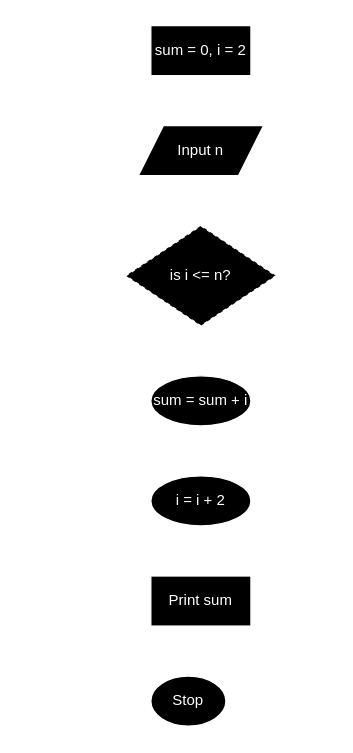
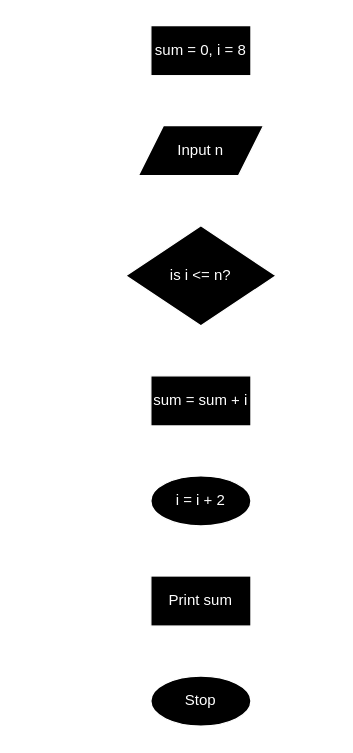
node "sum = 0, i = 2": label "sum = 0, i = 2" -> "sum = 0, i = 8"
node "is i <= n?": style dashed -> solid
node "sum = sum + i": shape ellipse -> rectangle
node "Stop": size 75x50 -> 100x50
